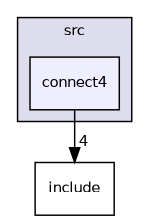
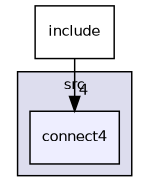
edge "connect4" -> "include": reversed
